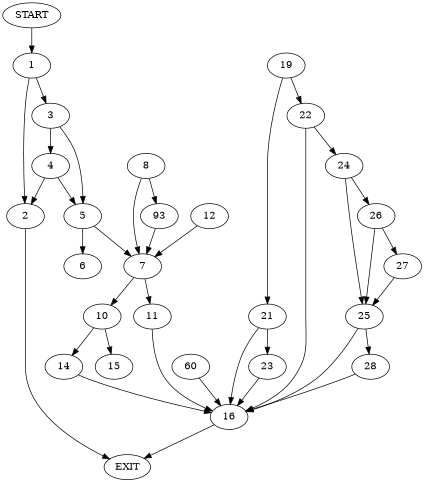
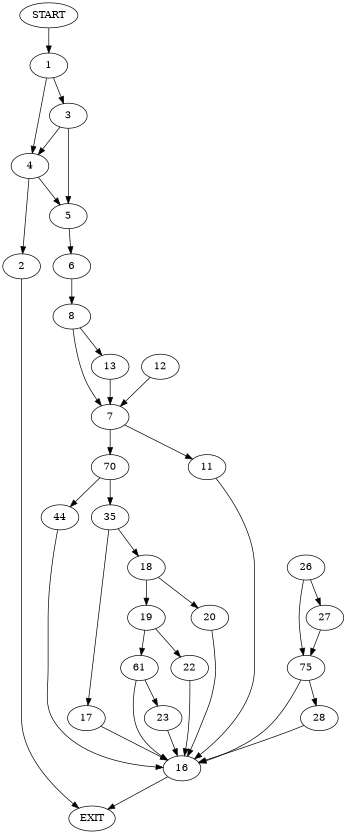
edge "1" -> "2": now "1" -> "4"
node "24": removed
node "93": label "93" -> "13"
edge "5" -> "7": removed
edge "6" -> "8": added
node "10": label "10" -> "70"
node "21": label "21" -> "61"
node "25": label "25" -> "75"
node "14": label "14" -> "44"
node "15": label "15" -> "35"
node "60": label "60" -> "20"
node "18": added
node "17": added
